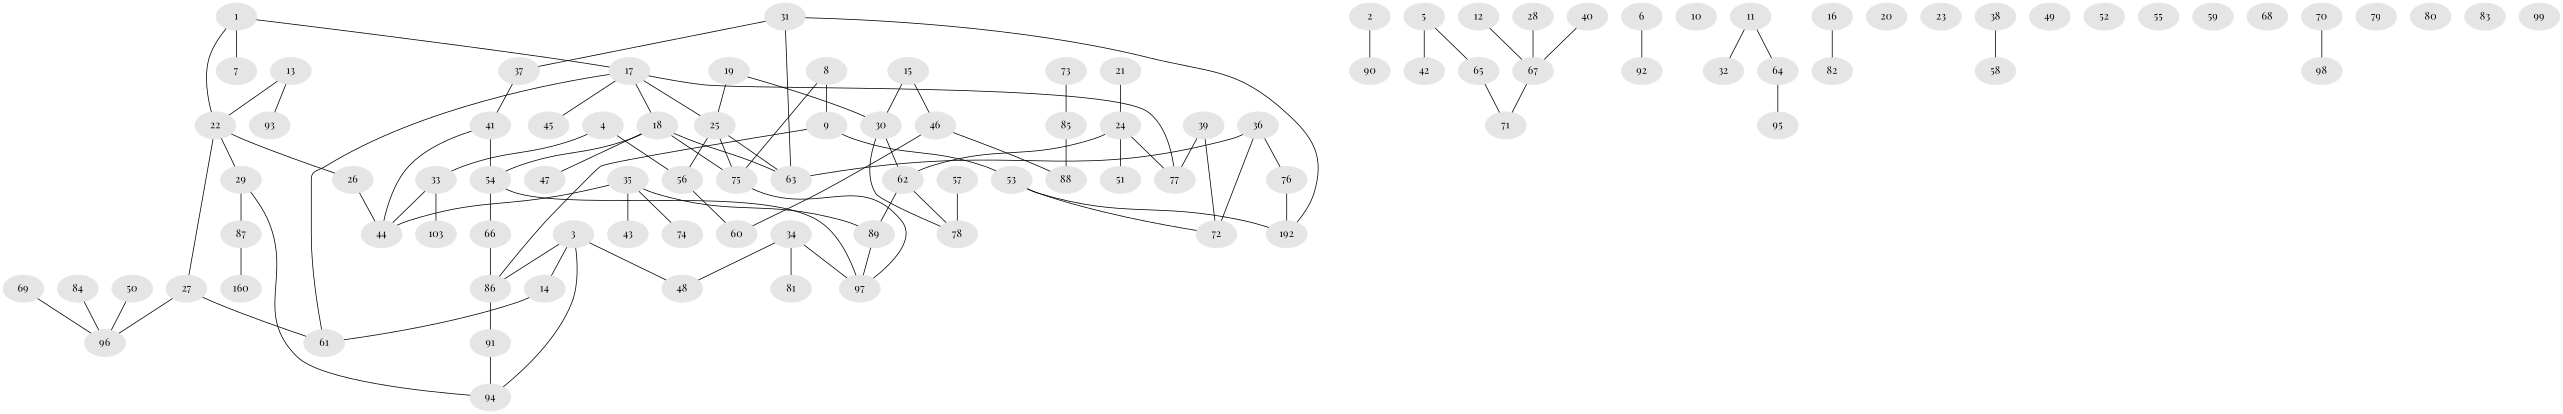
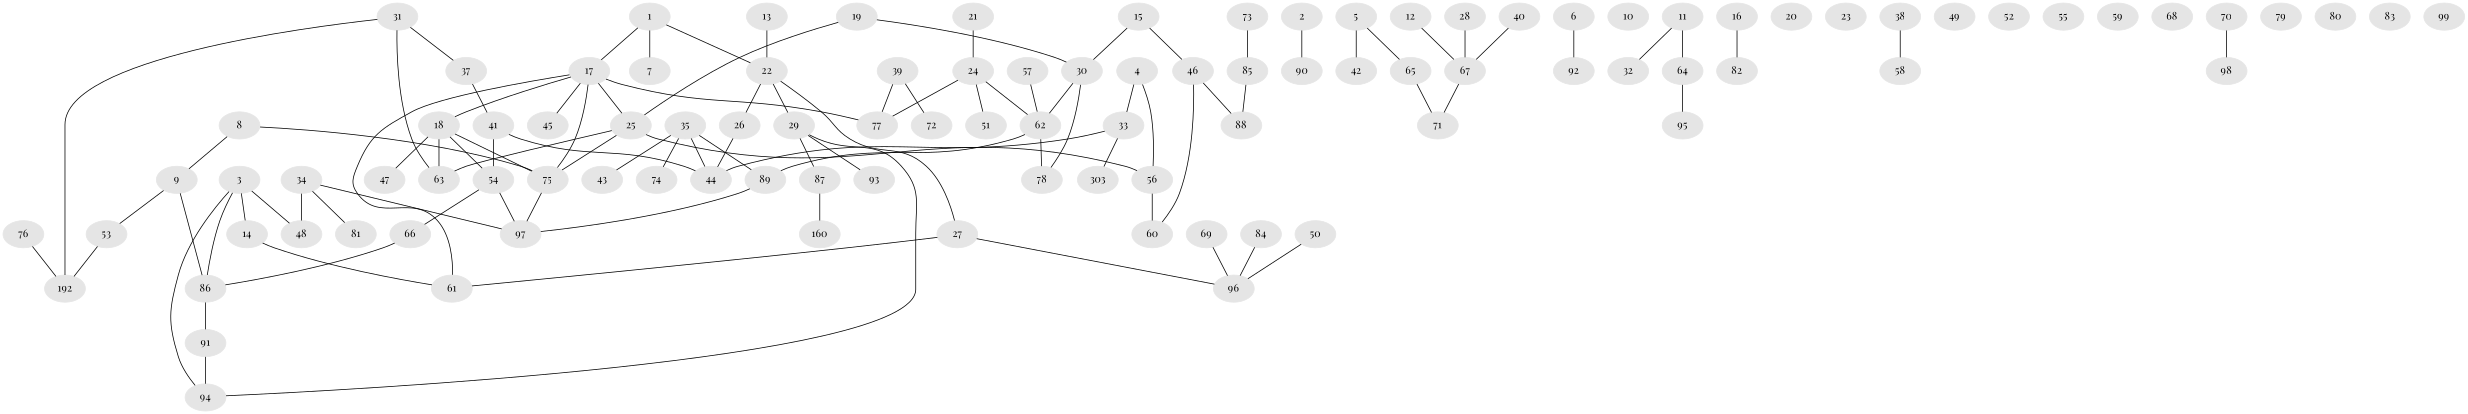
edge "13" -- "93": now "29" -- "93"
node "36": removed
edge "17" -- "75": added
edge "57" -- "78": now "57" -- "62"
edge "53" -- "72": removed
node "103": label "103" -> "303"
